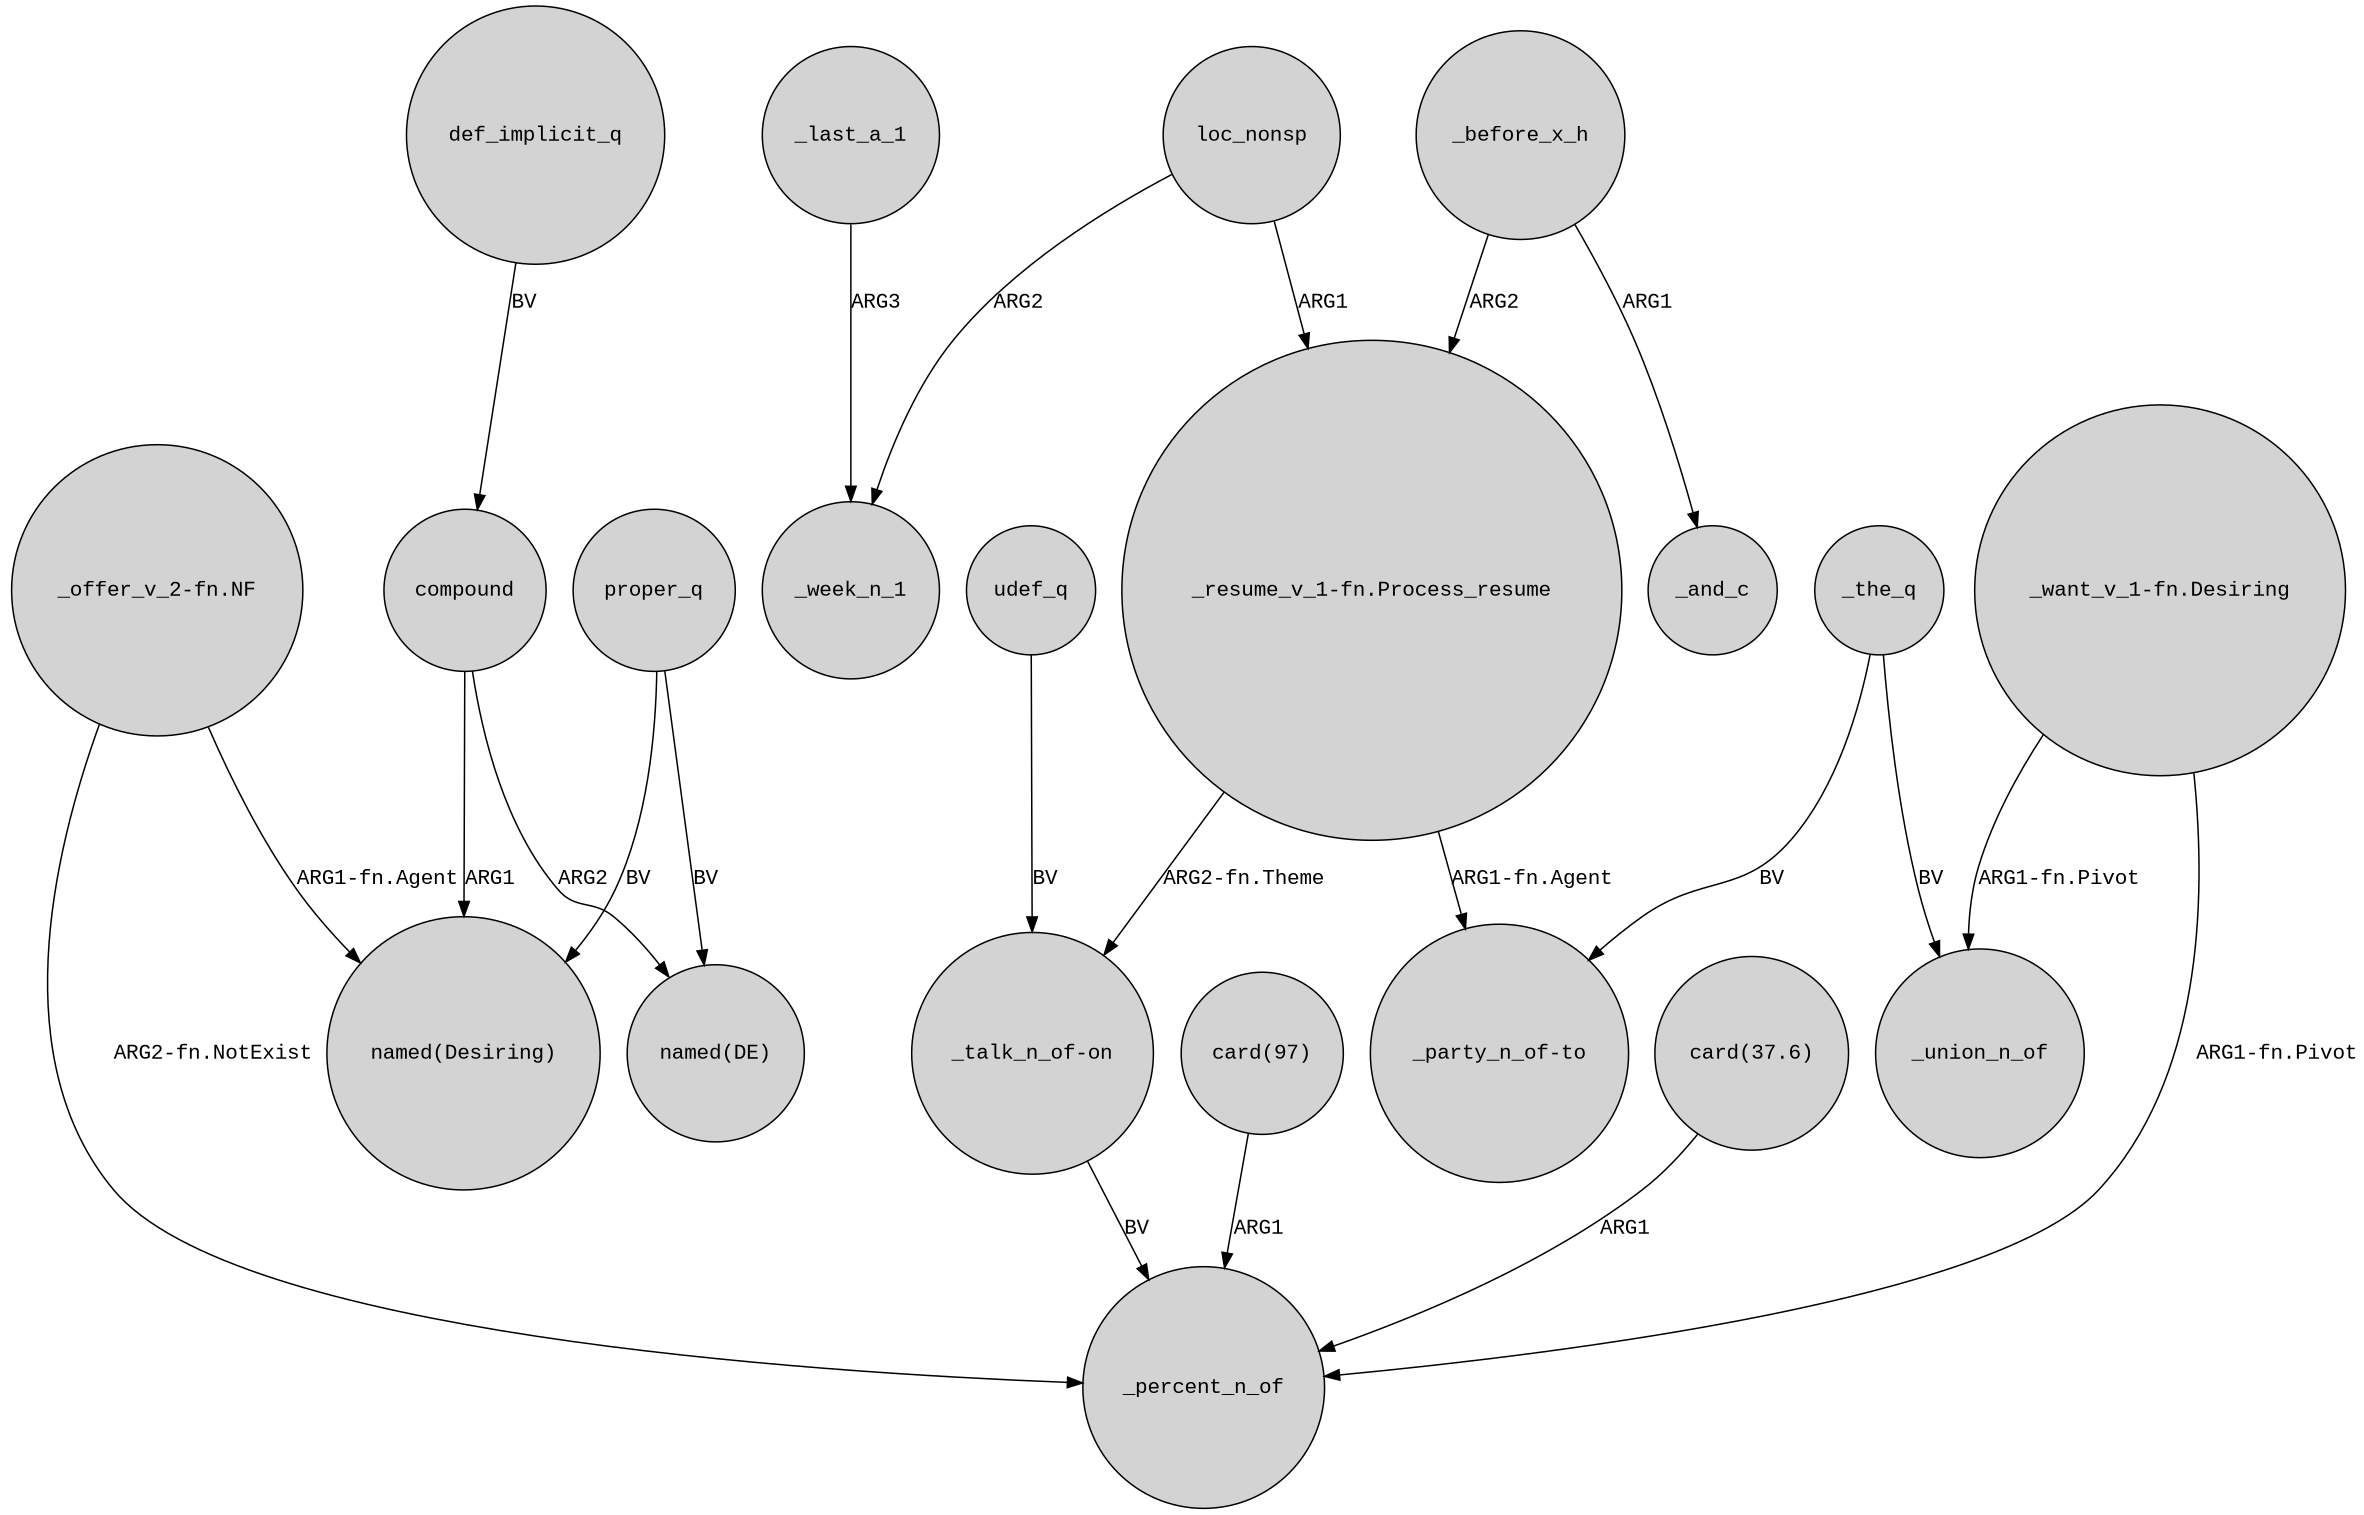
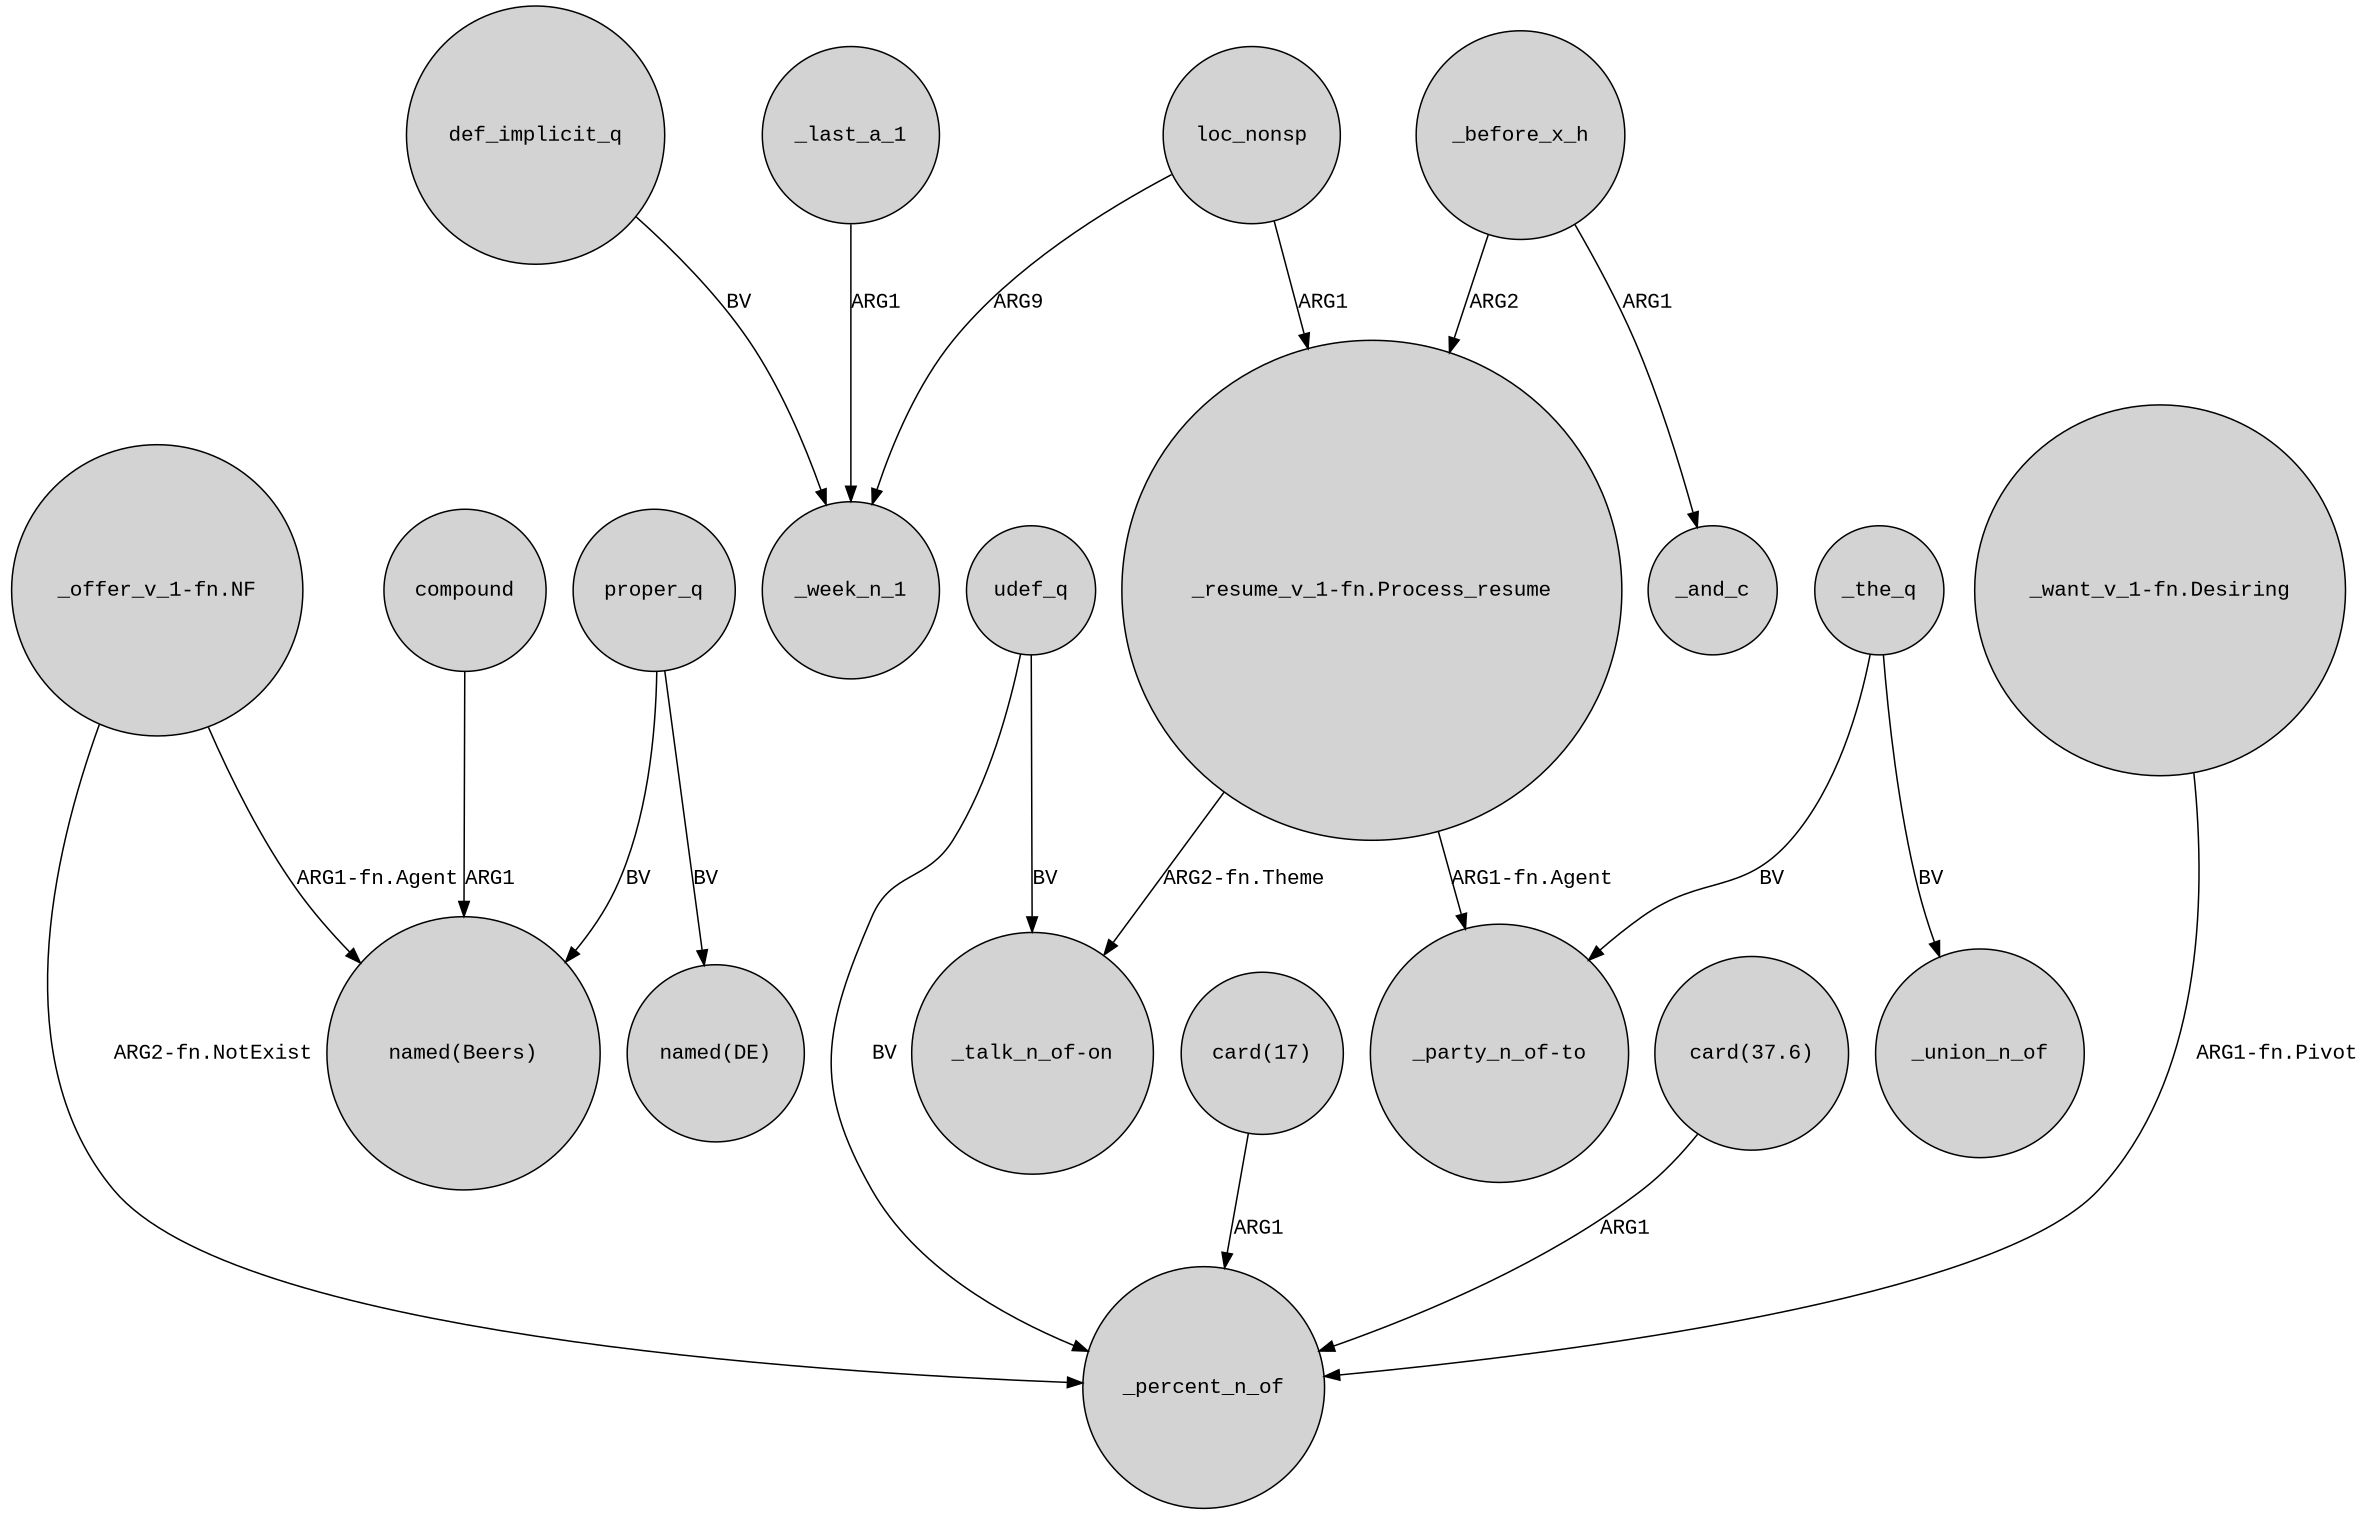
edge "_last_a_1" -> "_week_n_1": label "ARG3" -> "ARG1"
edge "loc_nonsp" -> "_week_n_1": label "ARG2" -> "ARG9"
edge "def_implicit_q" -> "compound": now "def_implicit_q" -> "_week_n_1"
node "_offer_v_2-fn.NF": label "_offer_v_2-fn.NF" -> "_offer_v_1-fn.NF"
edge "_want_v_1-fn.Desiring" -> "_union_n_of": removed, label "ARG1-fn.Pivot"
edge "compound" -> "named(DE)": removed, label "ARG2"
node "named(Desiring)": label "named(Desiring)" -> "named(Beers)"
node "card(97)": label "card(97)" -> "card(17)"
edge "_talk_n_of-on" -> "_percent_n_of": now "udef_q" -> "_percent_n_of"
